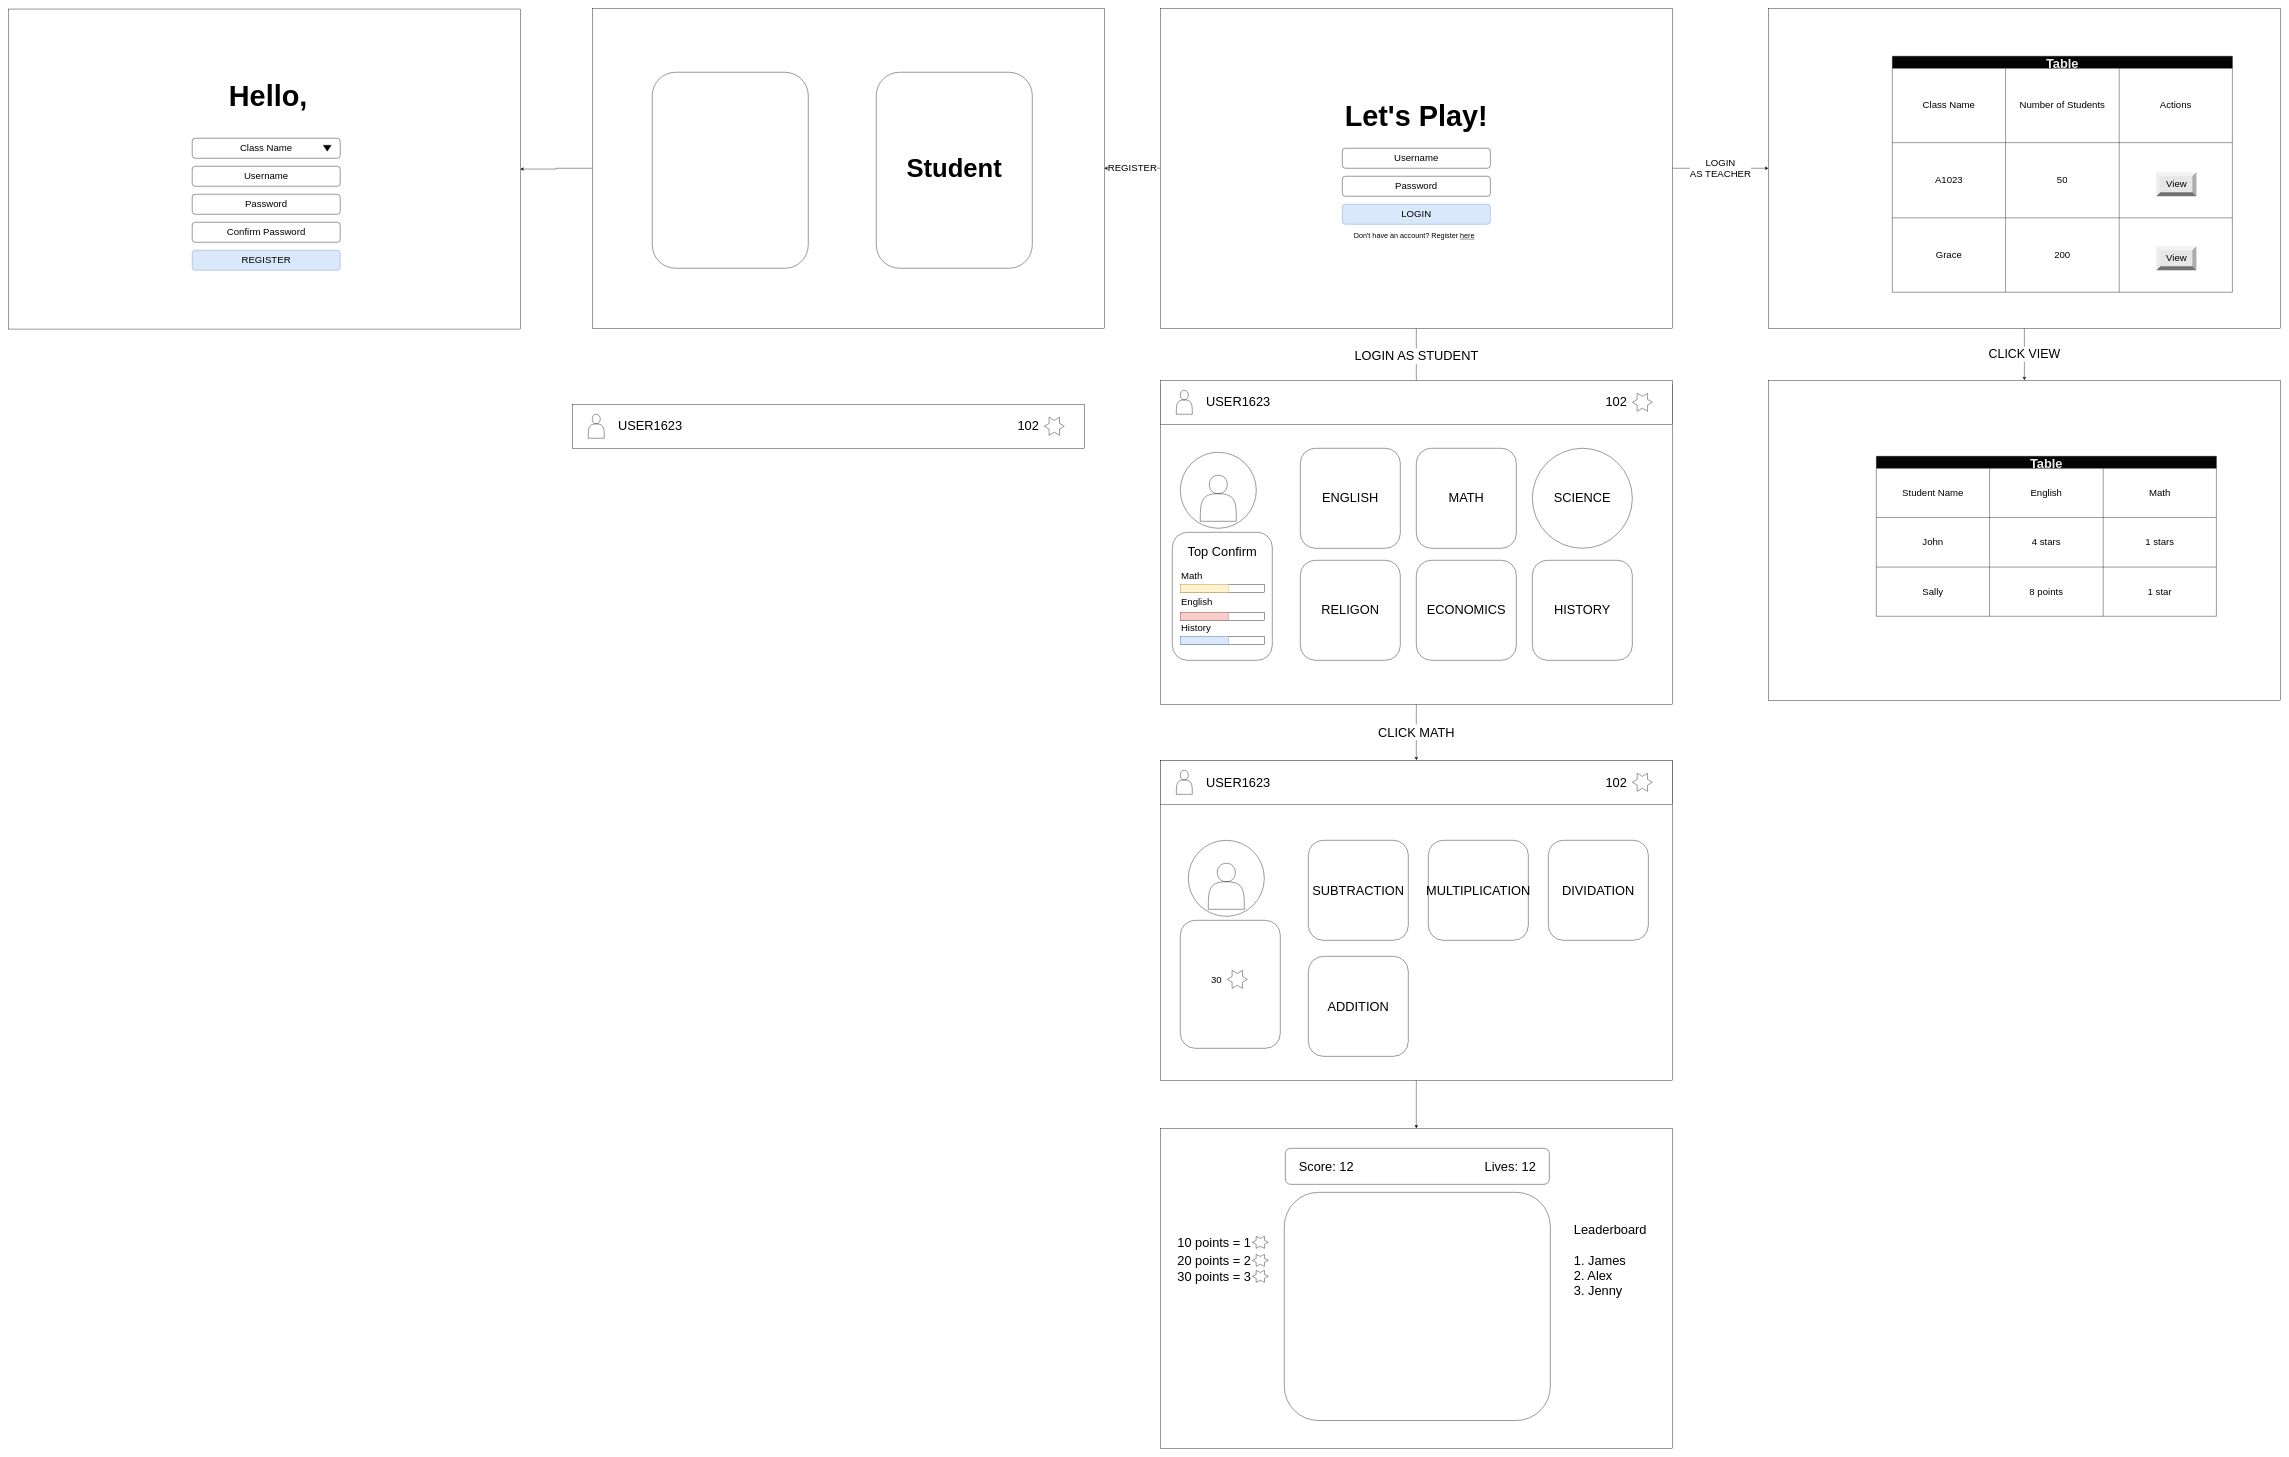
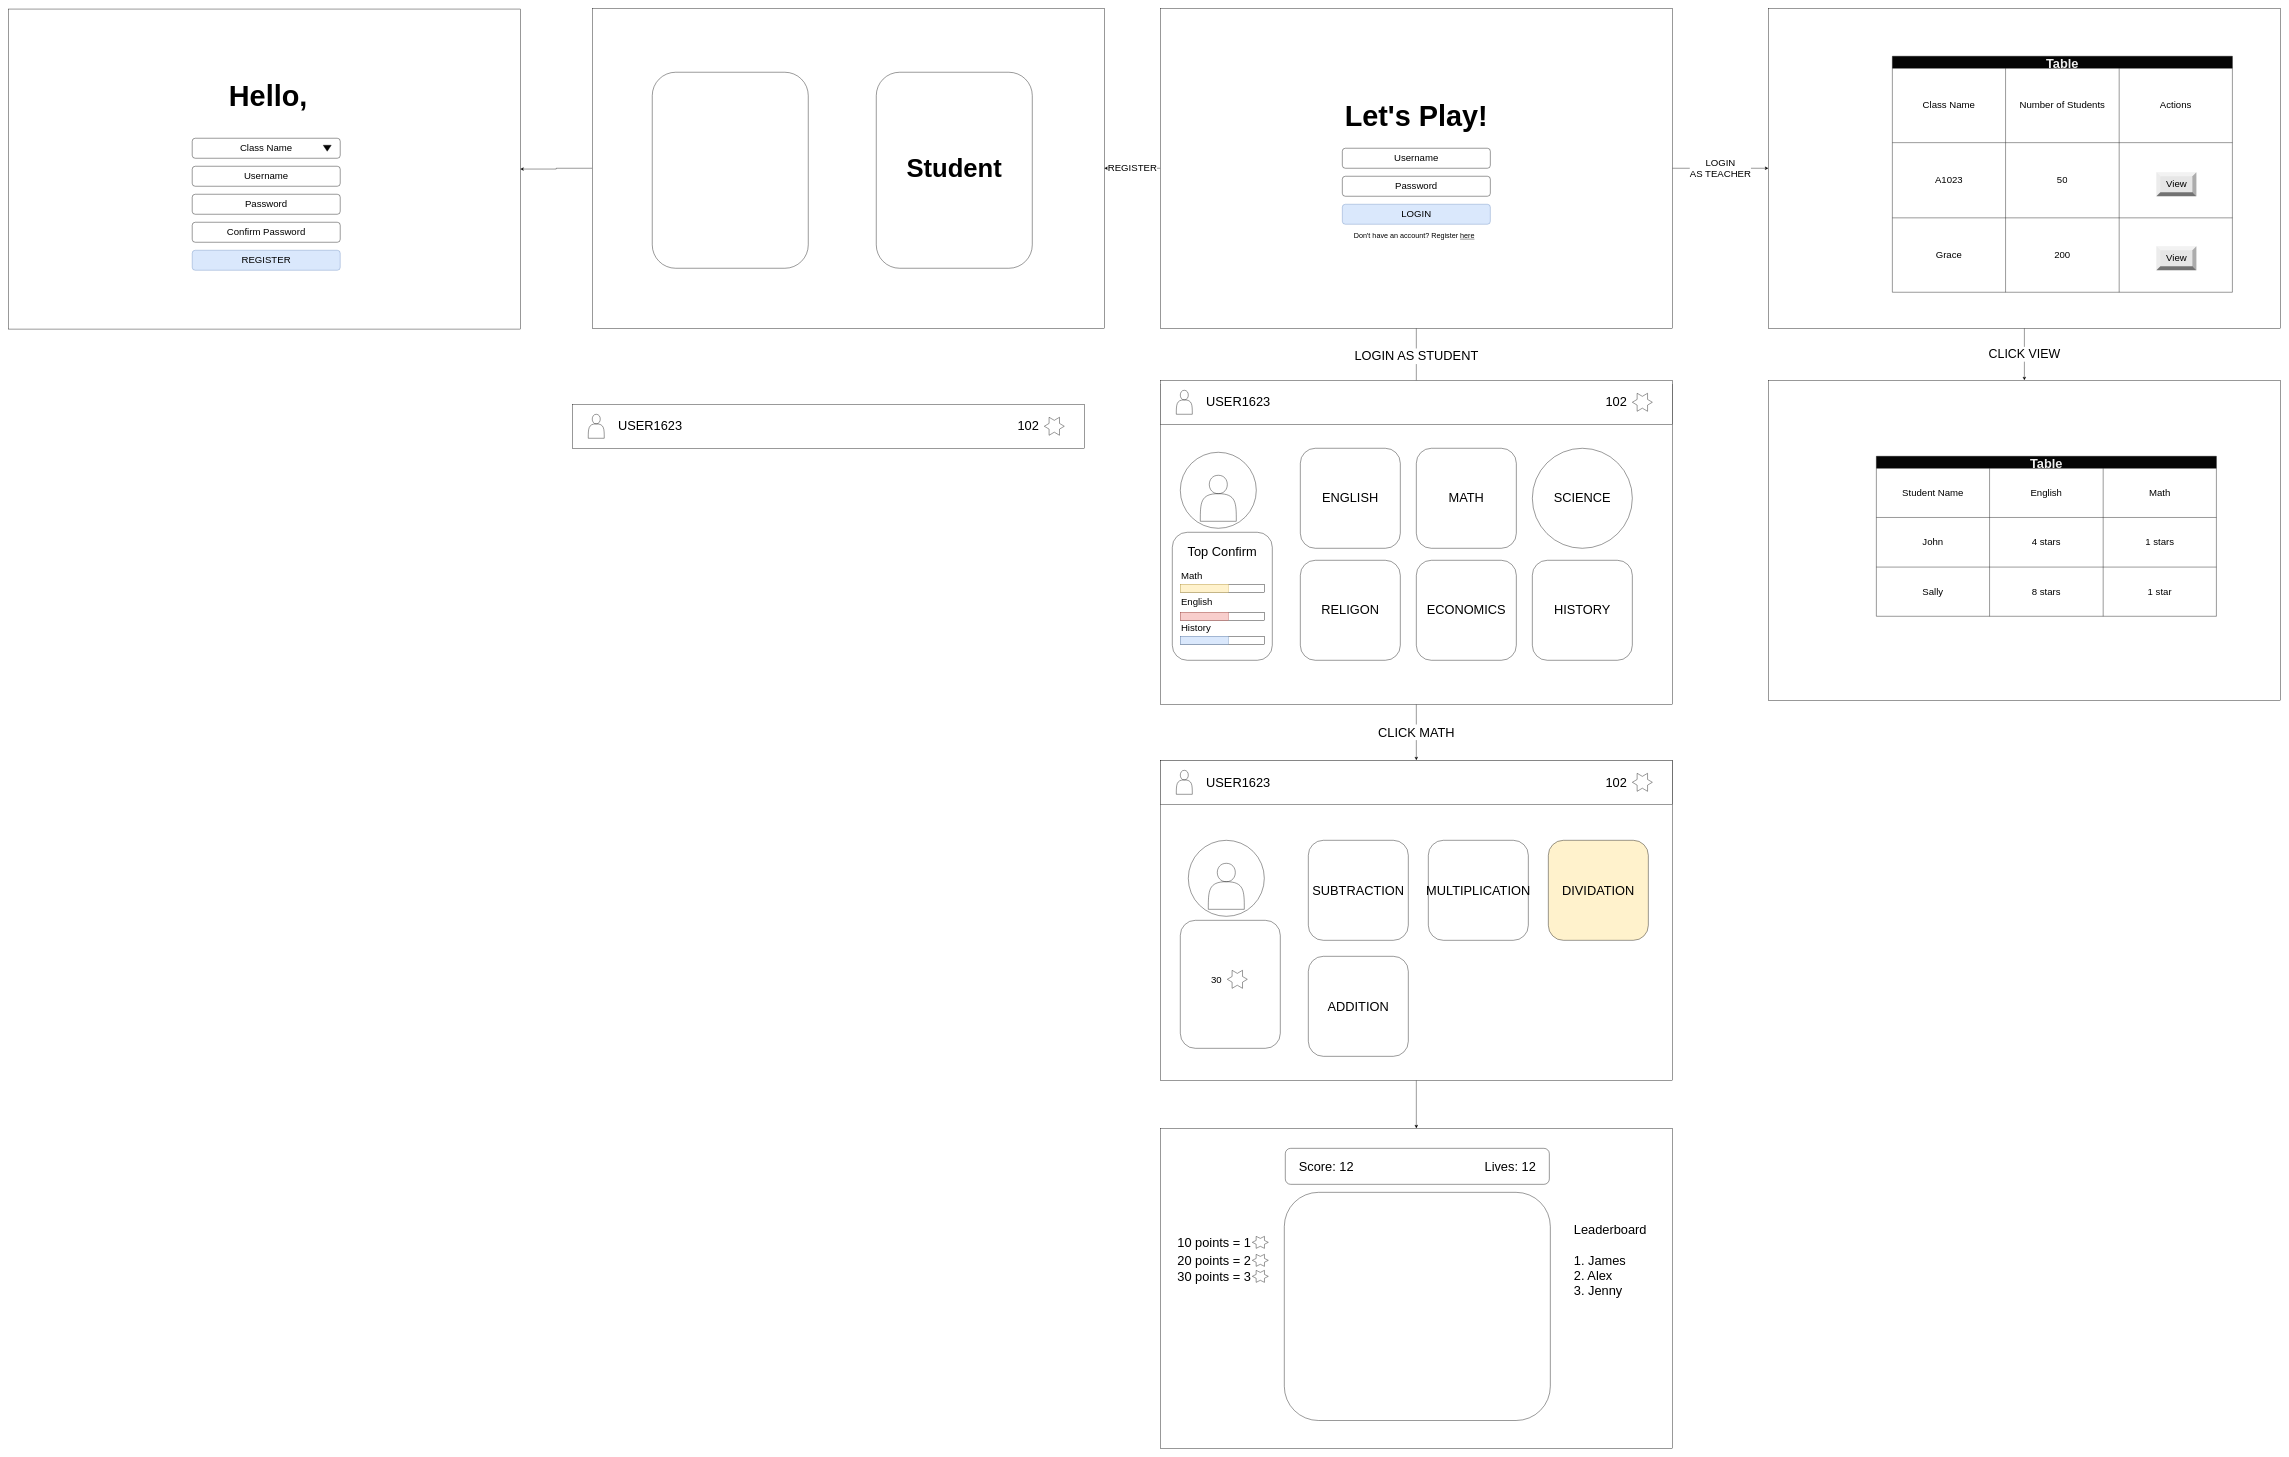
node "8 points": label "8 points" -> "8 stars"
node "DIVIDATION": fillcolor #ffffff -> #fff2cc
